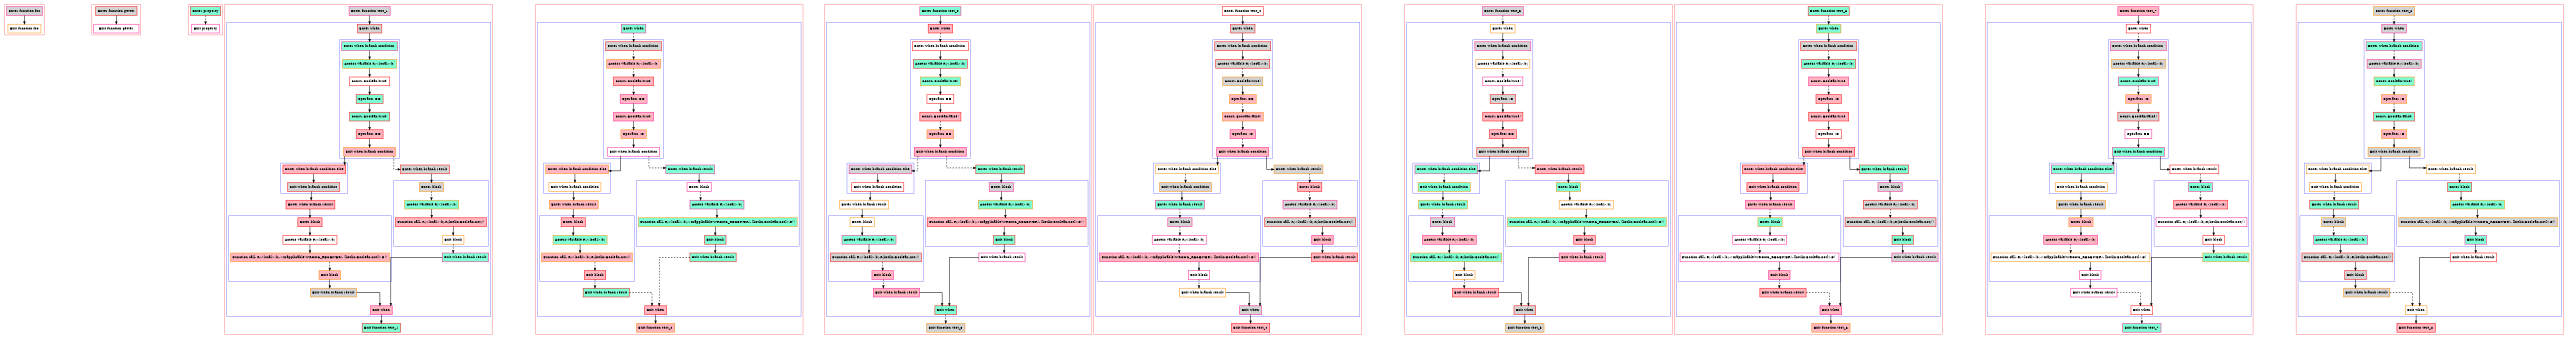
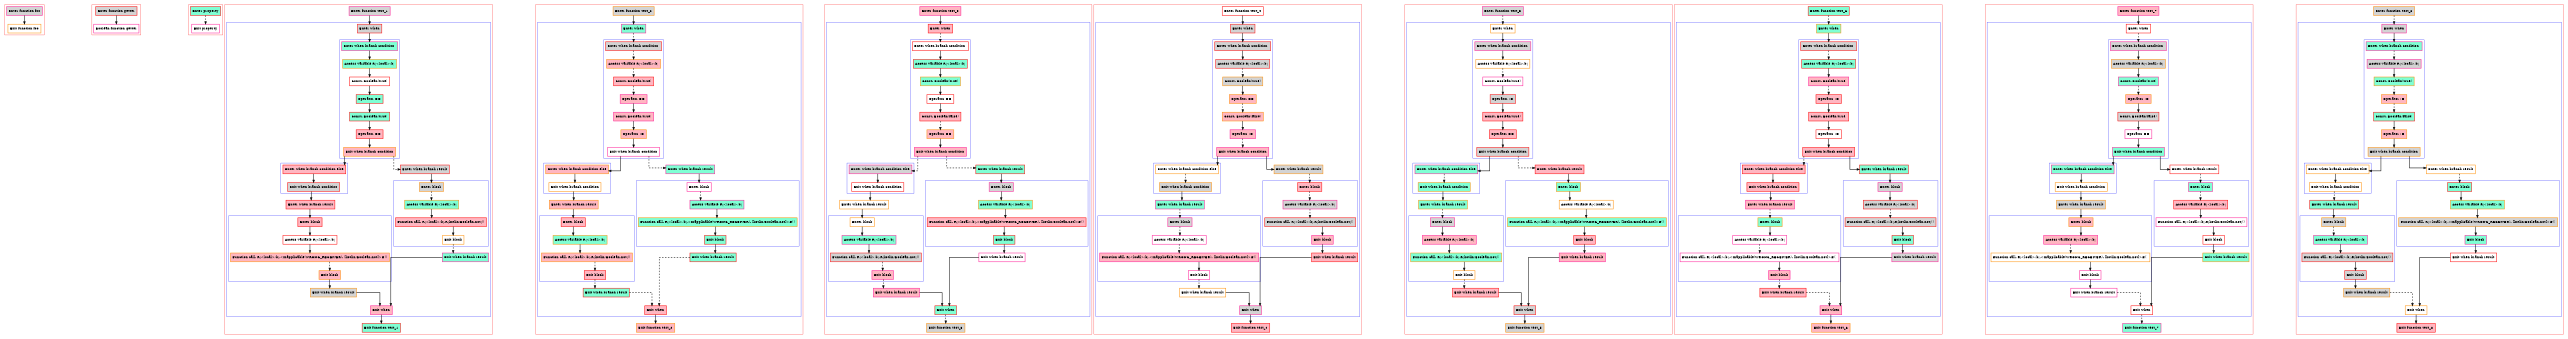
node "Enter function test_2": added
node "Enter function test_3": fillcolor aquamarine -> lightpink
node "Exit function getter": label "Exit function getter" -> "Boolean function getter"
